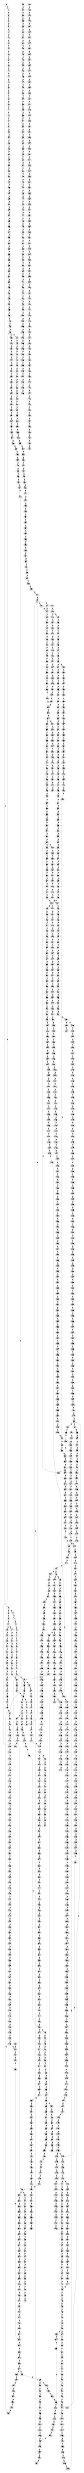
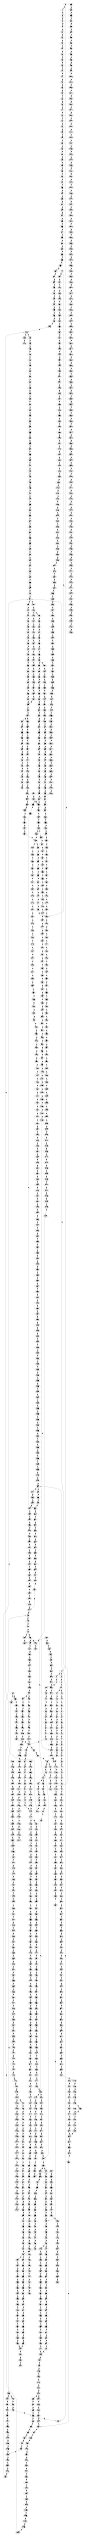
edge "S146" -> "S157": now "S1424" -> "S157"
edge "S100" -> "S114": now "S100" -> "S107"
edge "S738" -> "S747": reversed
edge "S990" -> "S1026": now "S1014" -> "S1026"
edge "S800" -> "S812": reversed
node "S821": removed
edge "S1053" -> "S1063": now "S1053" -> "S1090"
edge "S1062" -> "S1082": now "S1072" -> "S1082"
node "S286": added
edge "S307" -> "S319": reversed
edge "S695" -> "S708": now "S695" -> "S709"
edge "S858" -> "S870": now "S858" -> "S861"
